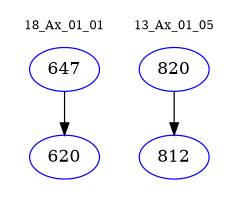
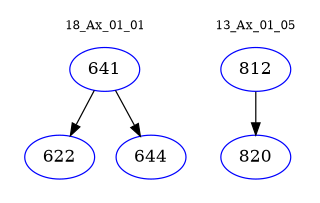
node "647": label "647" -> "641"
edge "820" -> "812": reversed
node "620": label "620" -> "622"
node "644": added
